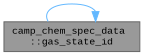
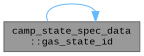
node "camp_chem_spec_data ::gas_state_id": label "camp_chem_spec_data ::gas_state_id" -> "camp_state_spec_data ::gas_state_id"
